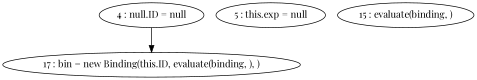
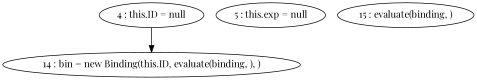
node "4 : null.ID = null": label "4 : null.ID = null" -> "4 : this.ID = null"
node "17 : bin = new Binding(this.ID, evaluate(binding, ), )": label "17 : bin = new Binding(this.ID, evaluate(binding, ), )" -> "14 : bin = new Binding(this.ID, evaluate(binding, ), )"
